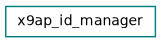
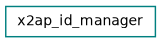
node "x9ap_id_manager": label "x9ap_id_manager" -> "x2ap_id_manager"
